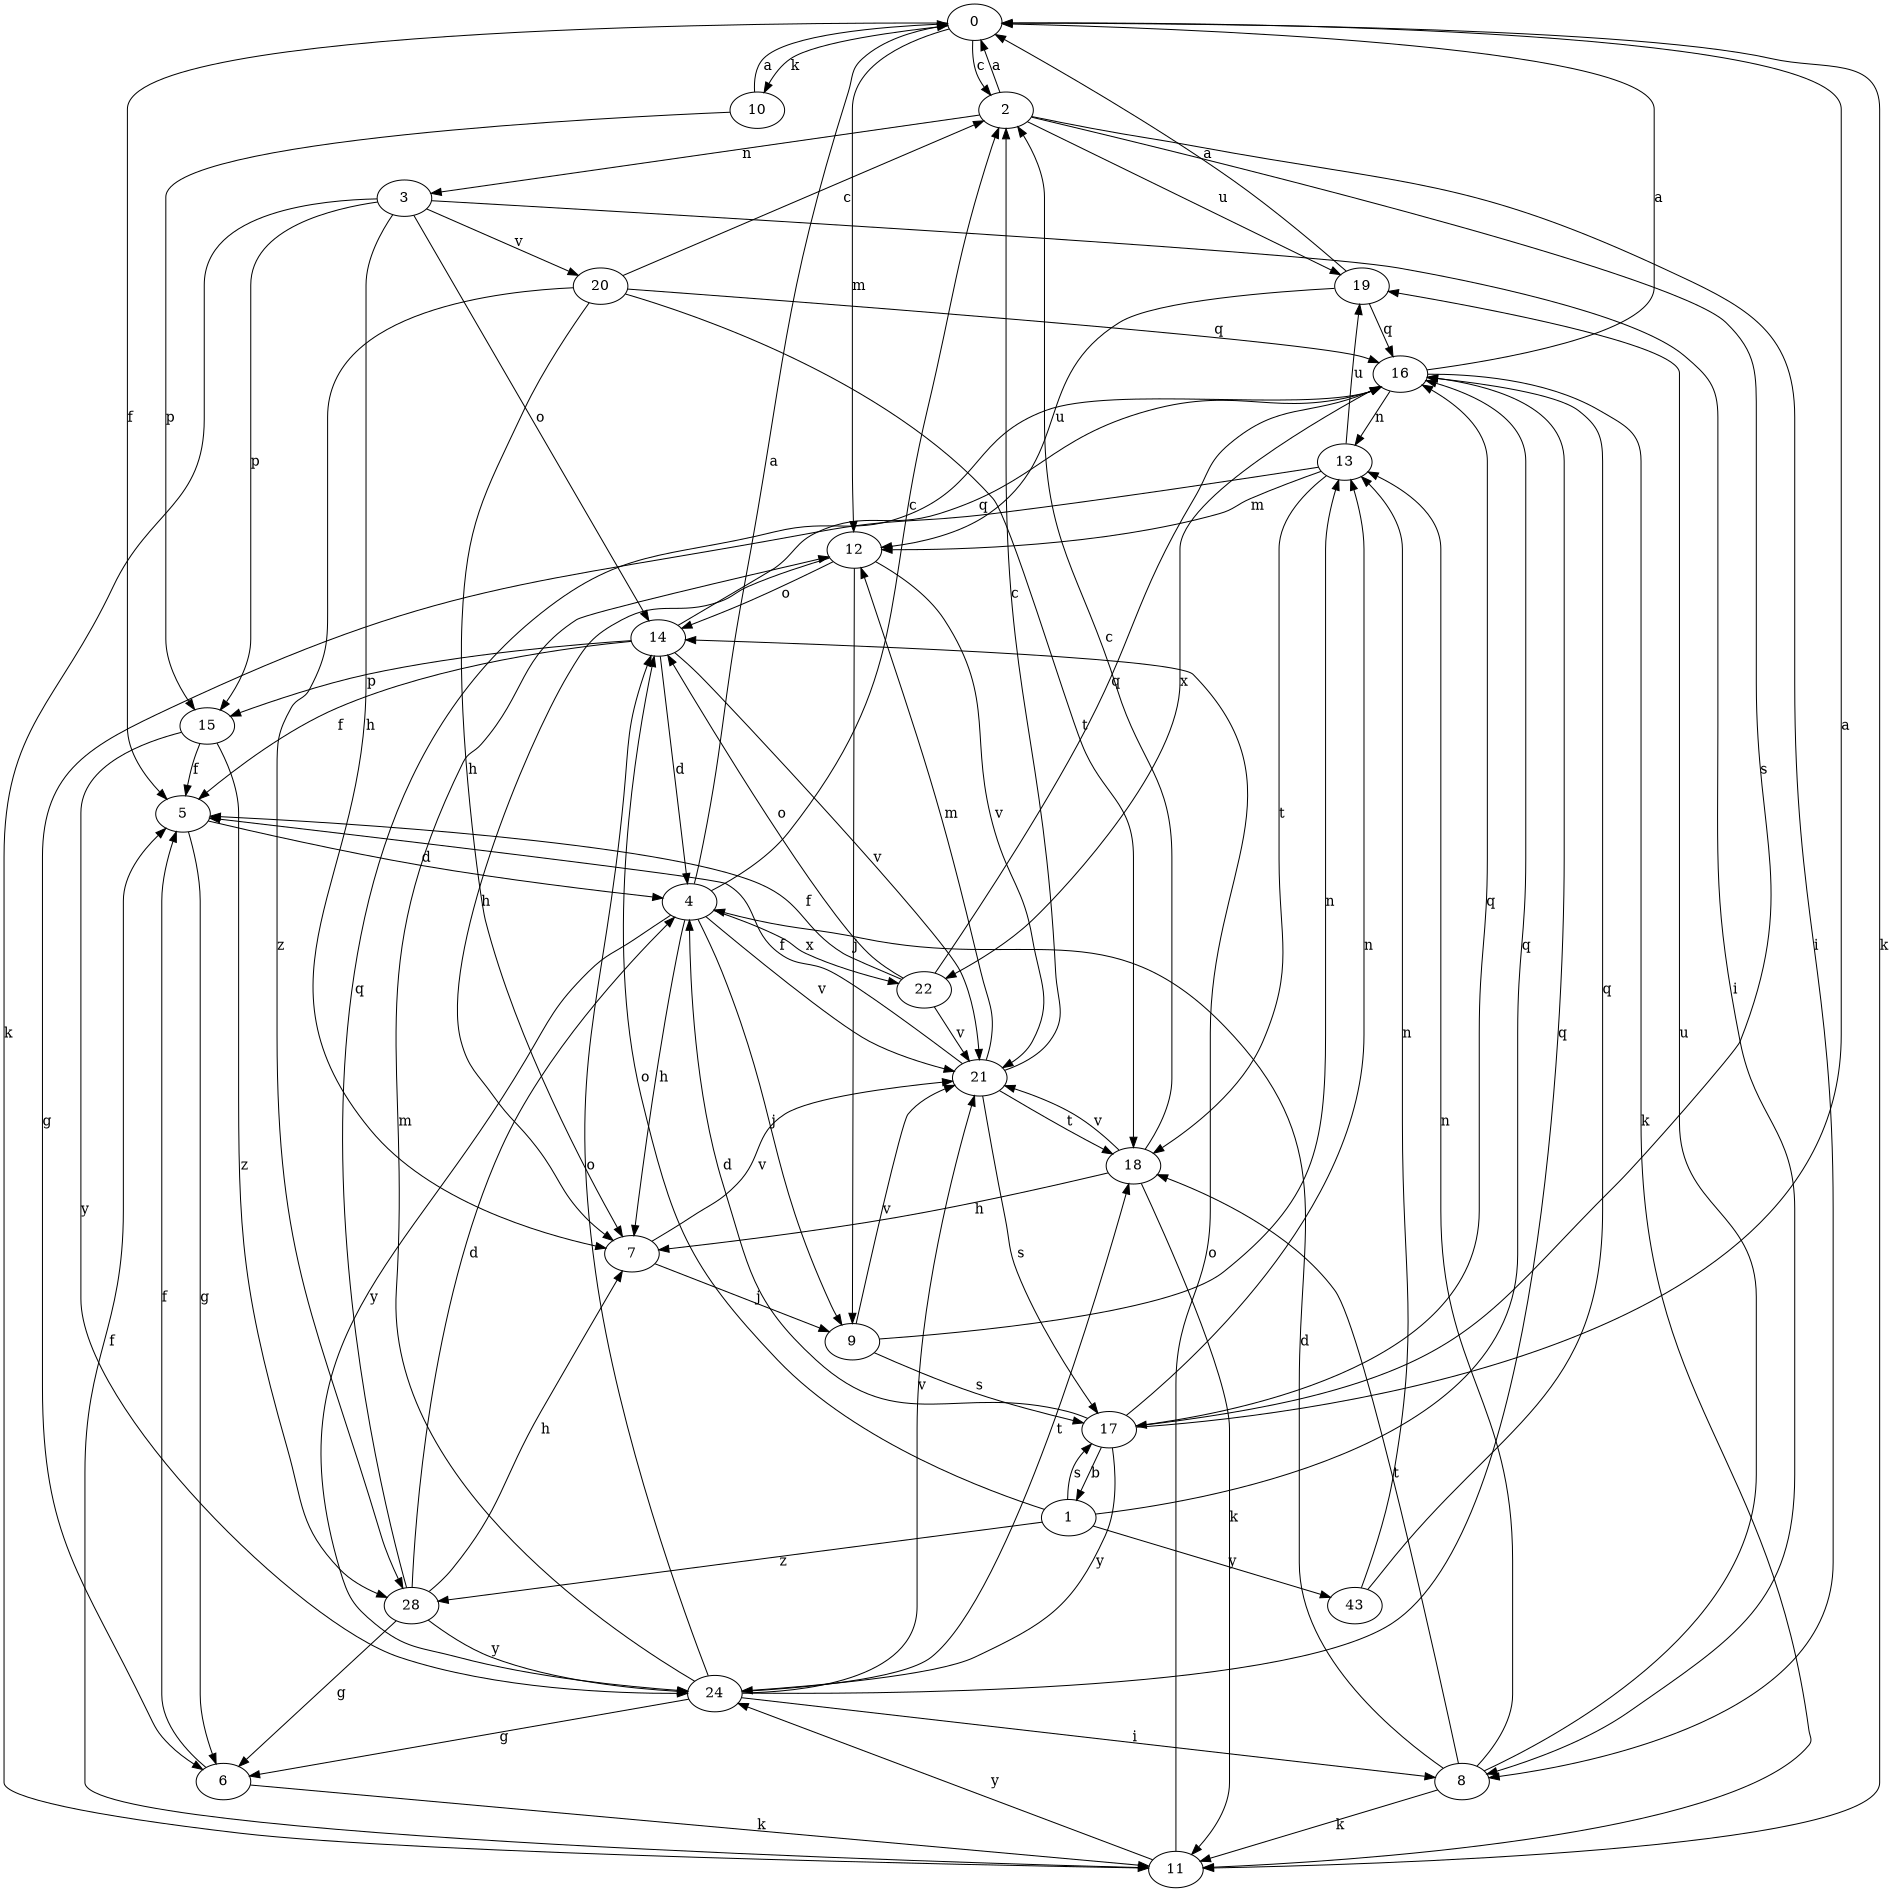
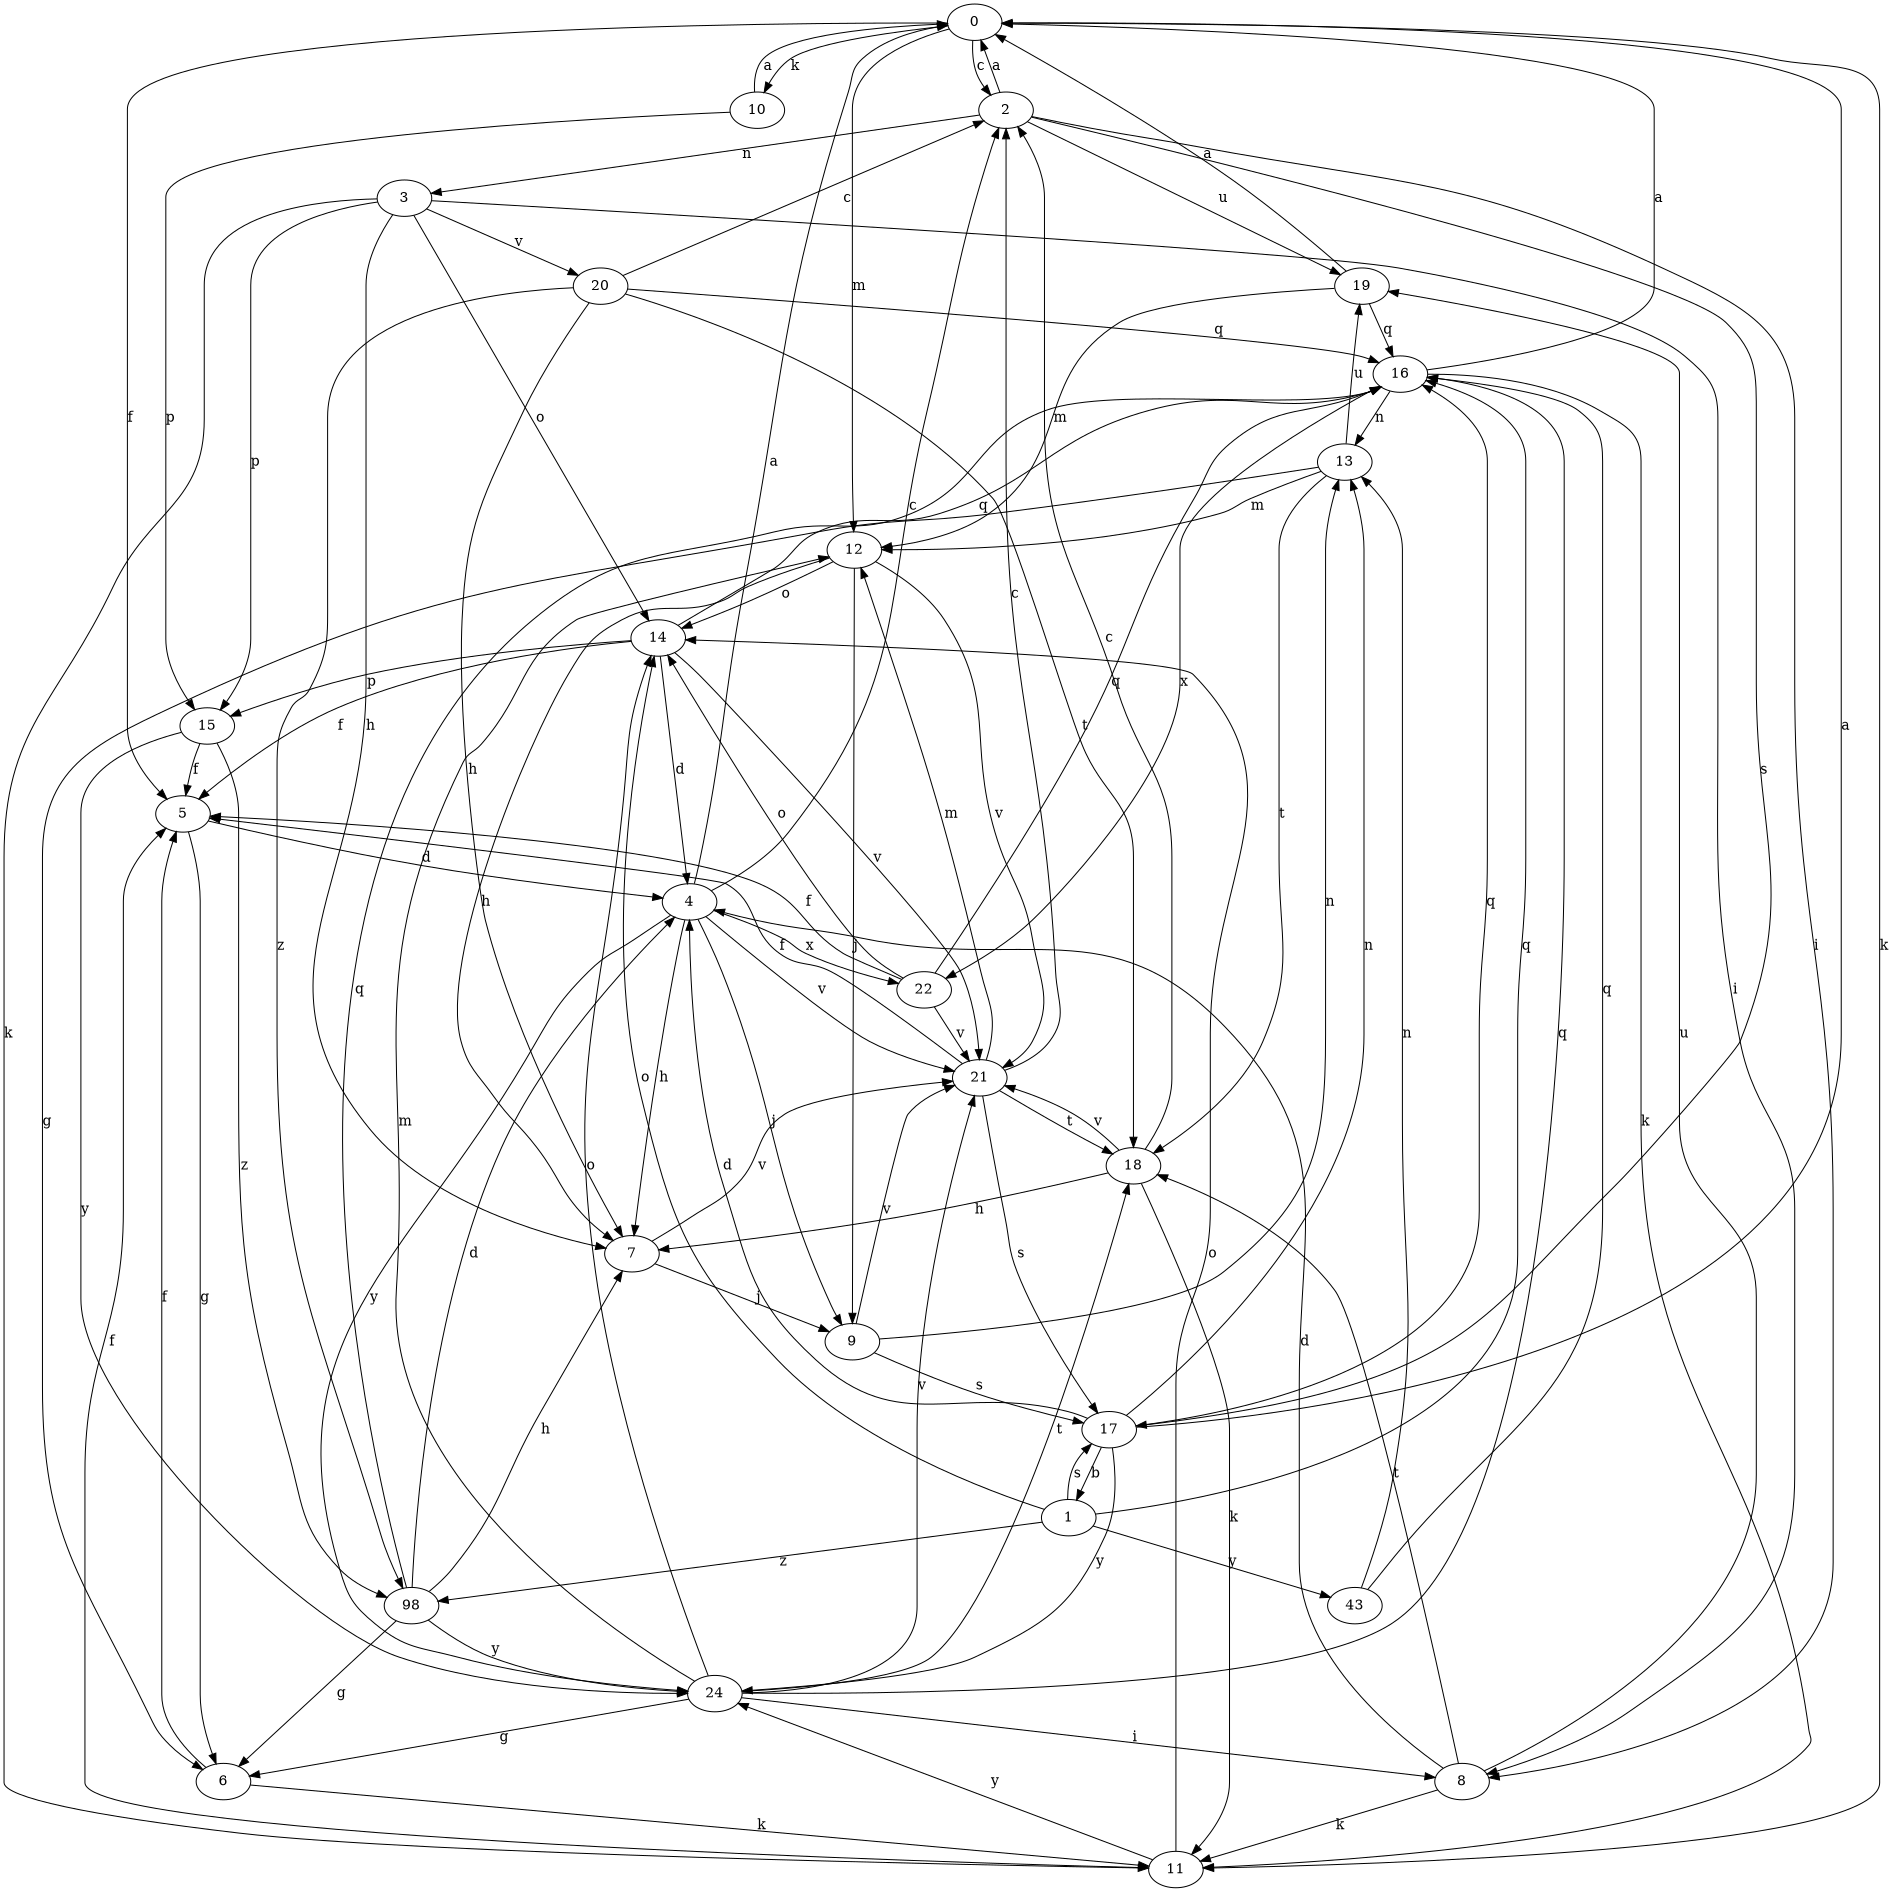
edge "19" -> "12": label "u" -> "m"
edge "8" -> "13": removed, label "n"
node "28": label "28" -> "98"
